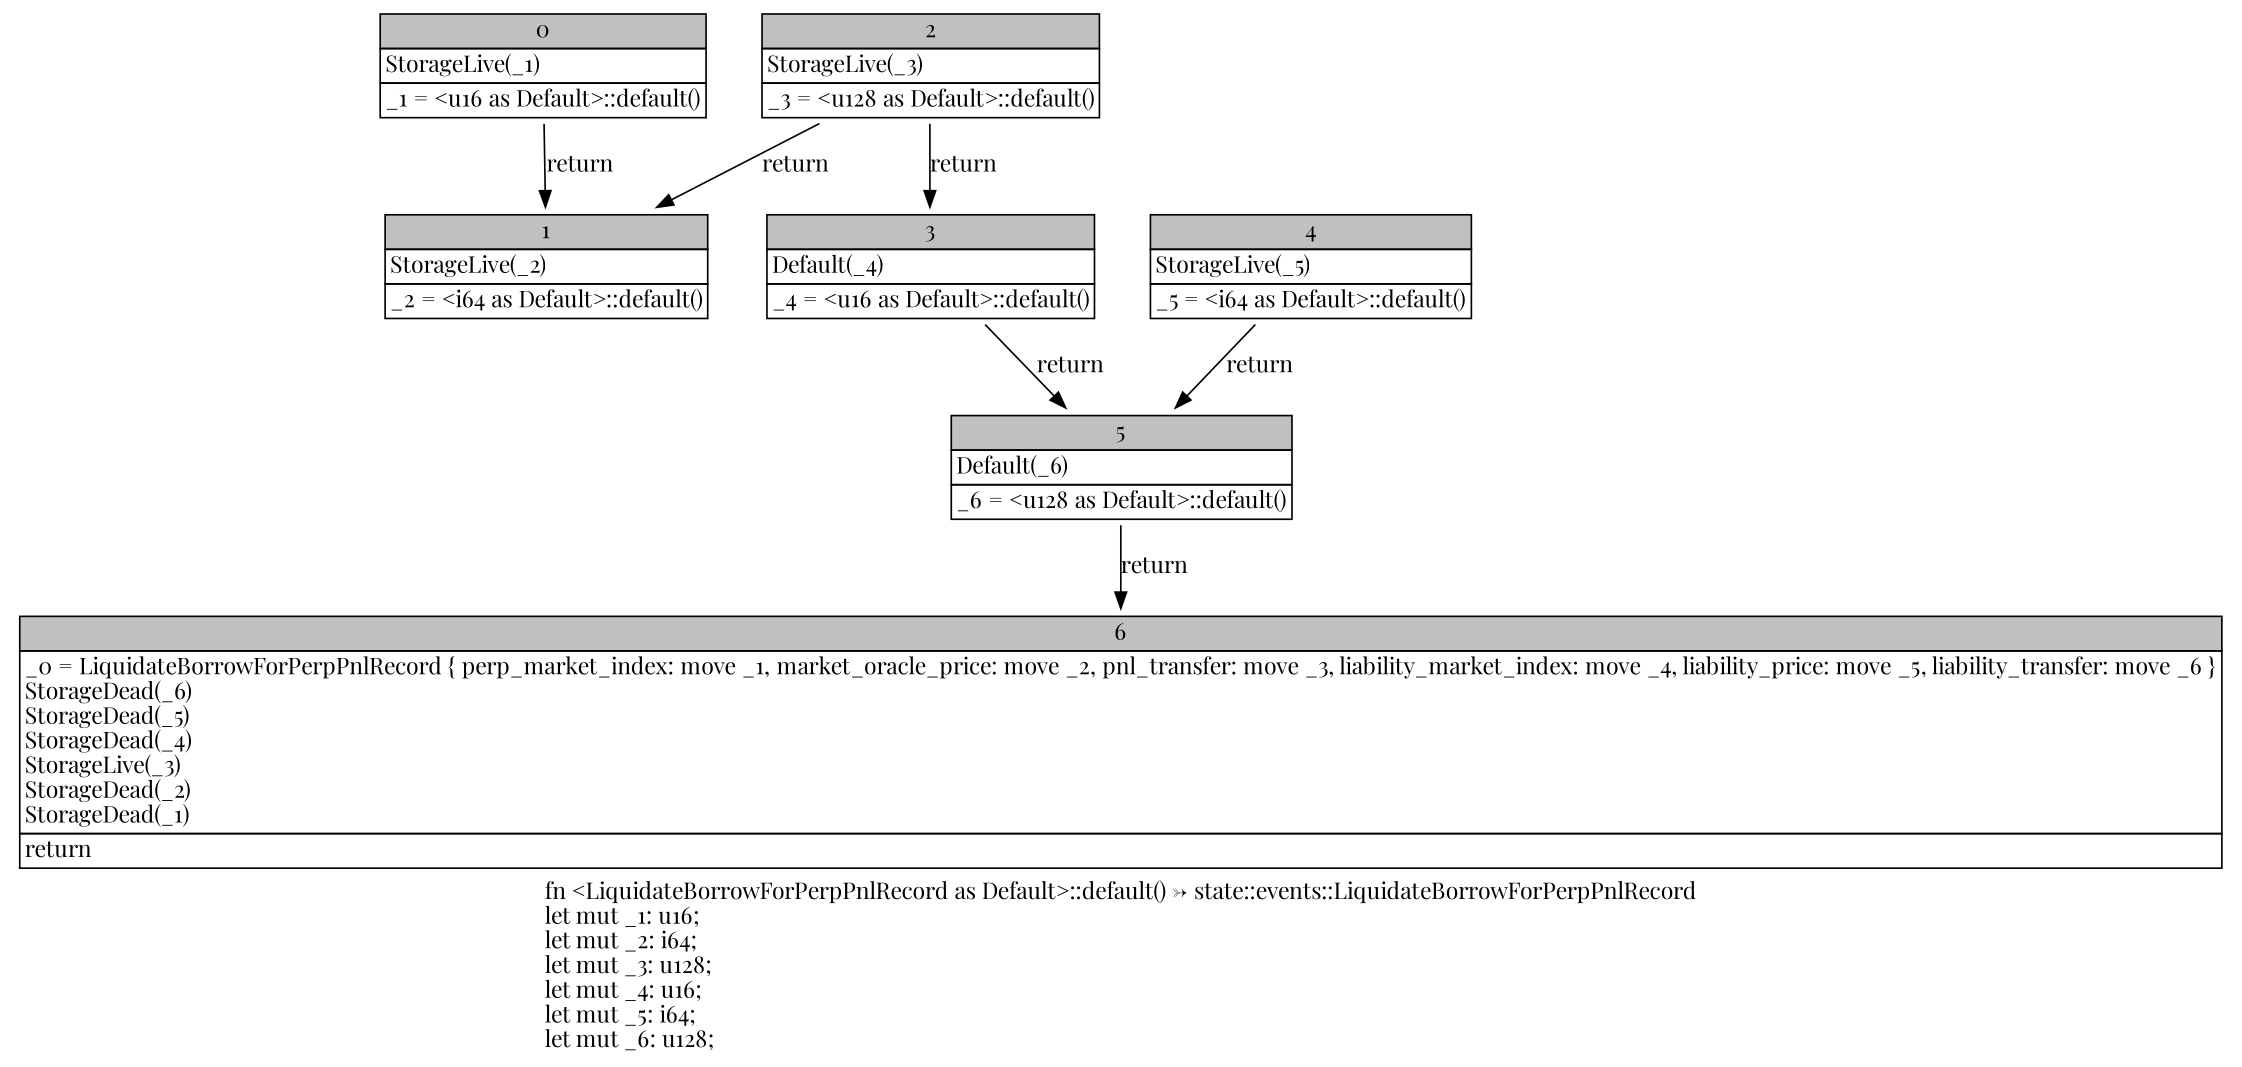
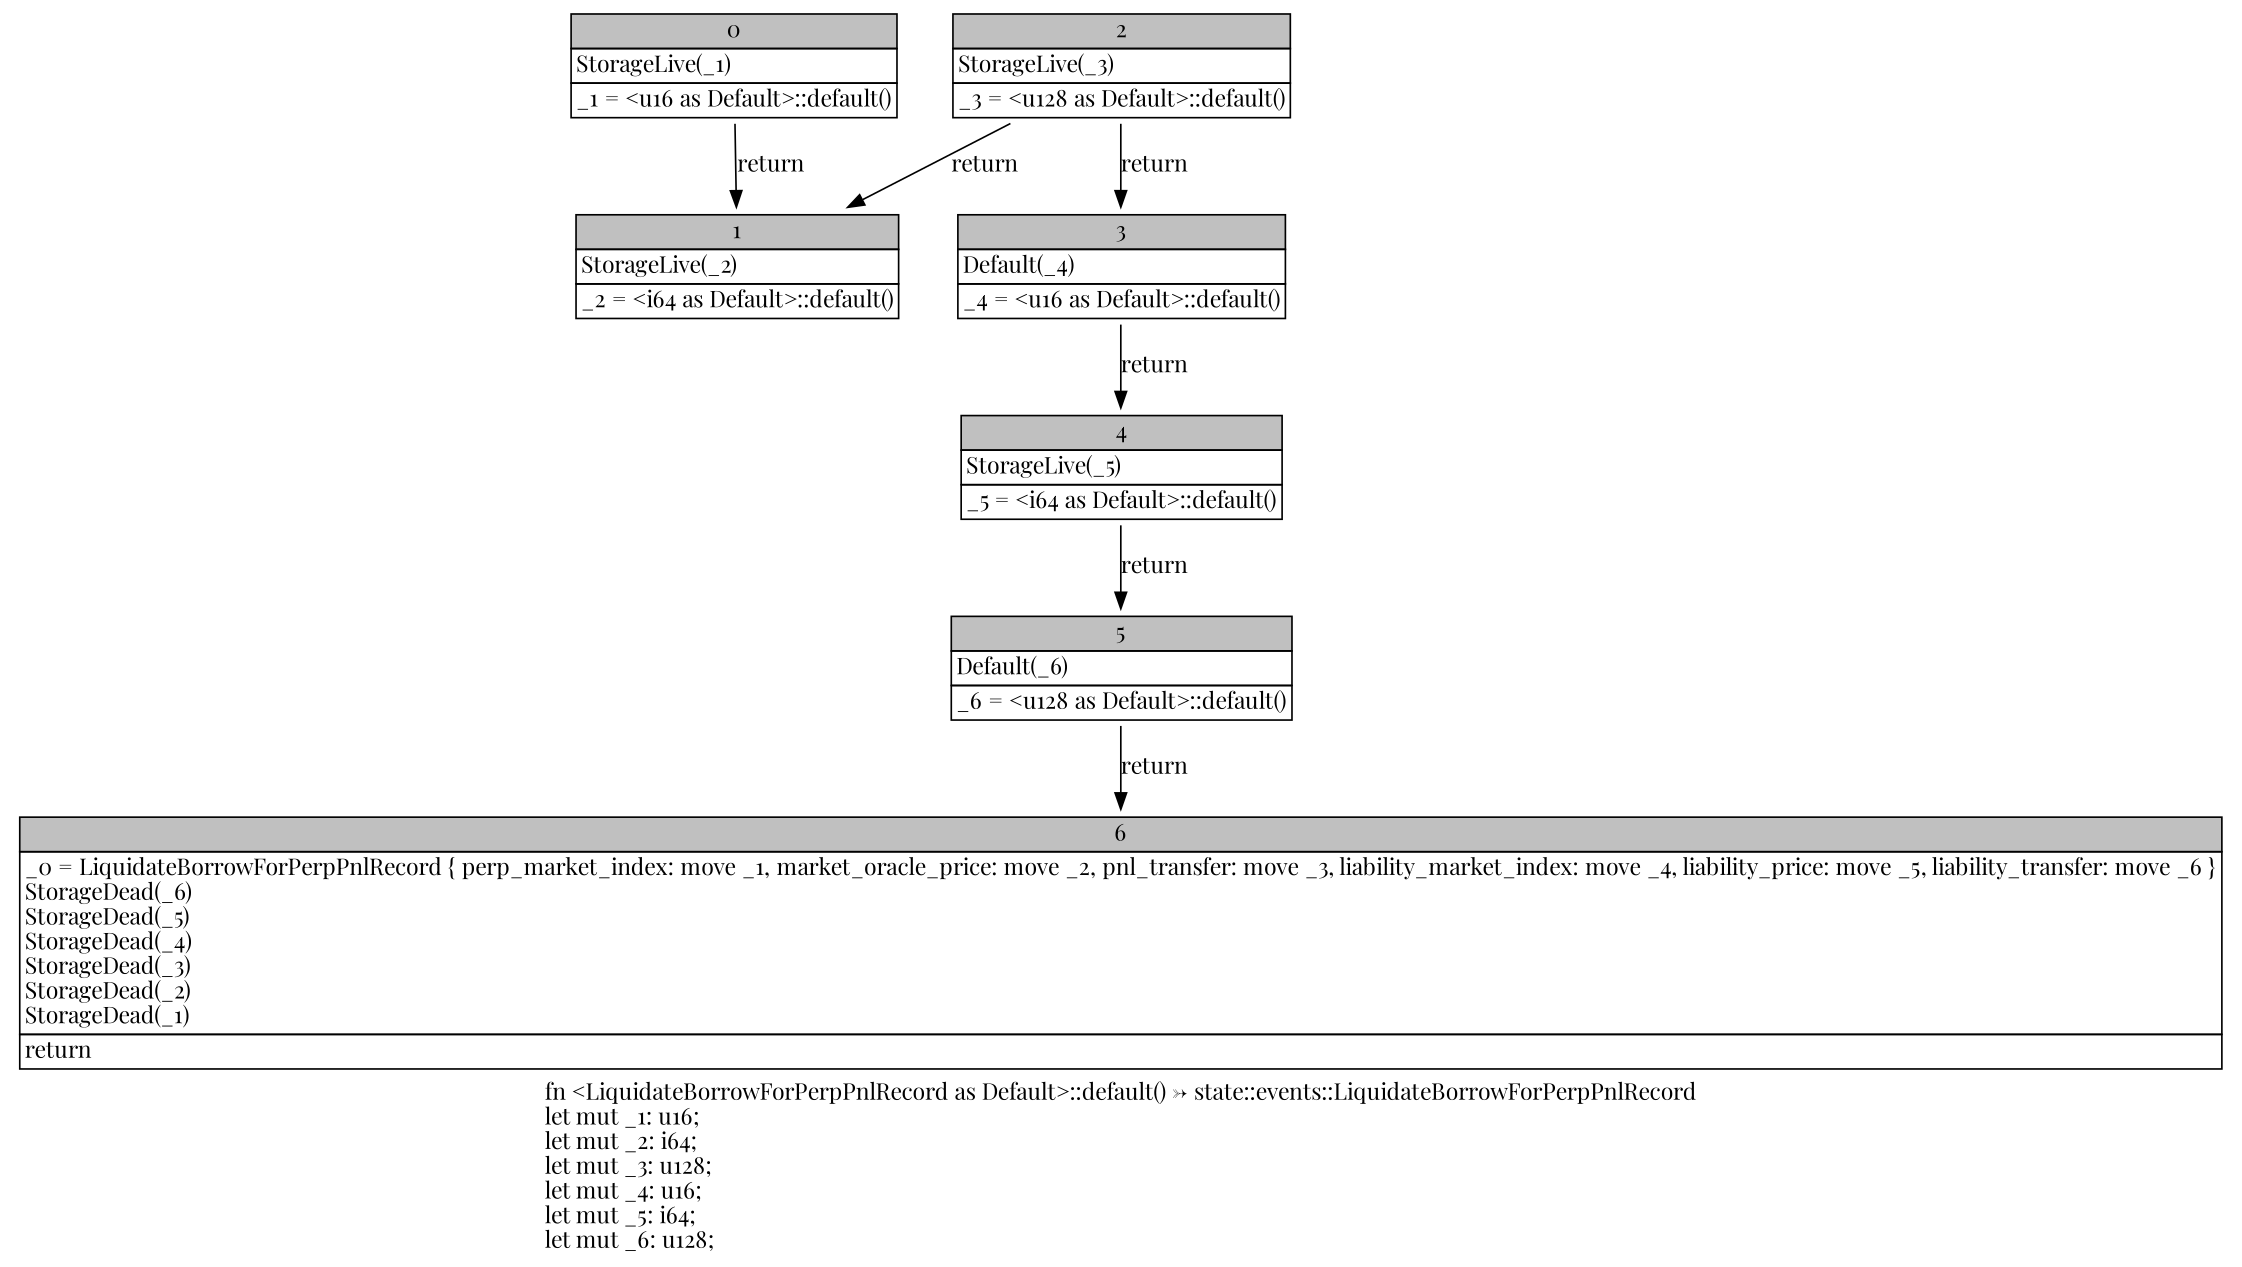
edge "3" -> "5": now "3" -> "4"
node "6": text "StorageLive(_3)" -> "StorageDead(_3)"
